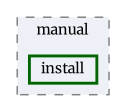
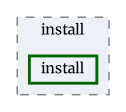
cluster "manual": label "manual" -> "install"
